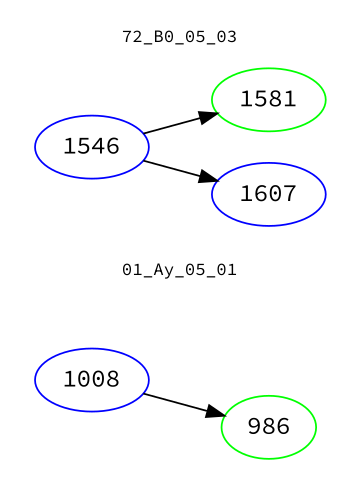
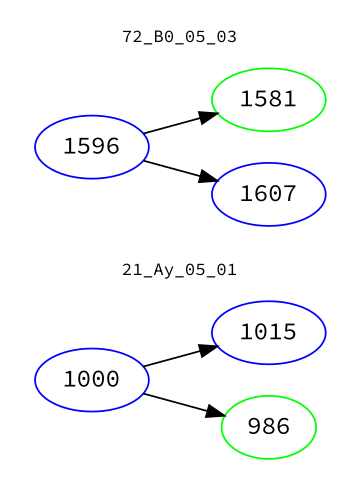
node "1546": label "1546" -> "1596"
cluster "01_Ay_05_01": label "01_Ay_05_01" -> "21_Ay_05_01"
node "1015": added
node "1008": label "1008" -> "1000"
